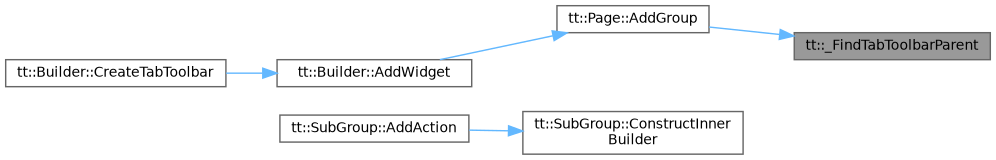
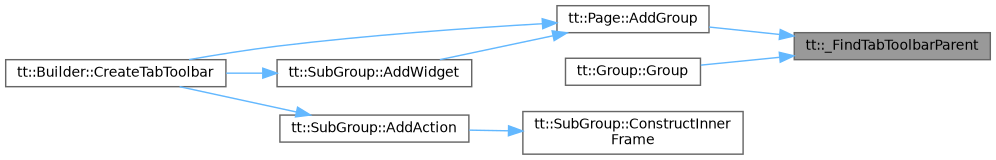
edge "tt::Builder::CreateTabToolbar" -> "tt::Page::AddGroup": added
node "tt::Group::Group": added
node "tt::Builder::AddWidget": label "tt::Builder::AddWidget" -> "tt::SubGroup::AddWidget"
edge "tt::Builder::CreateTabToolbar" -> "tt::SubGroup::AddAction": added
node "tt::SubGroup::ConstructInner Builder": label "tt::SubGroup::ConstructInner Builder" -> "tt::SubGroup::ConstructInner Frame"
